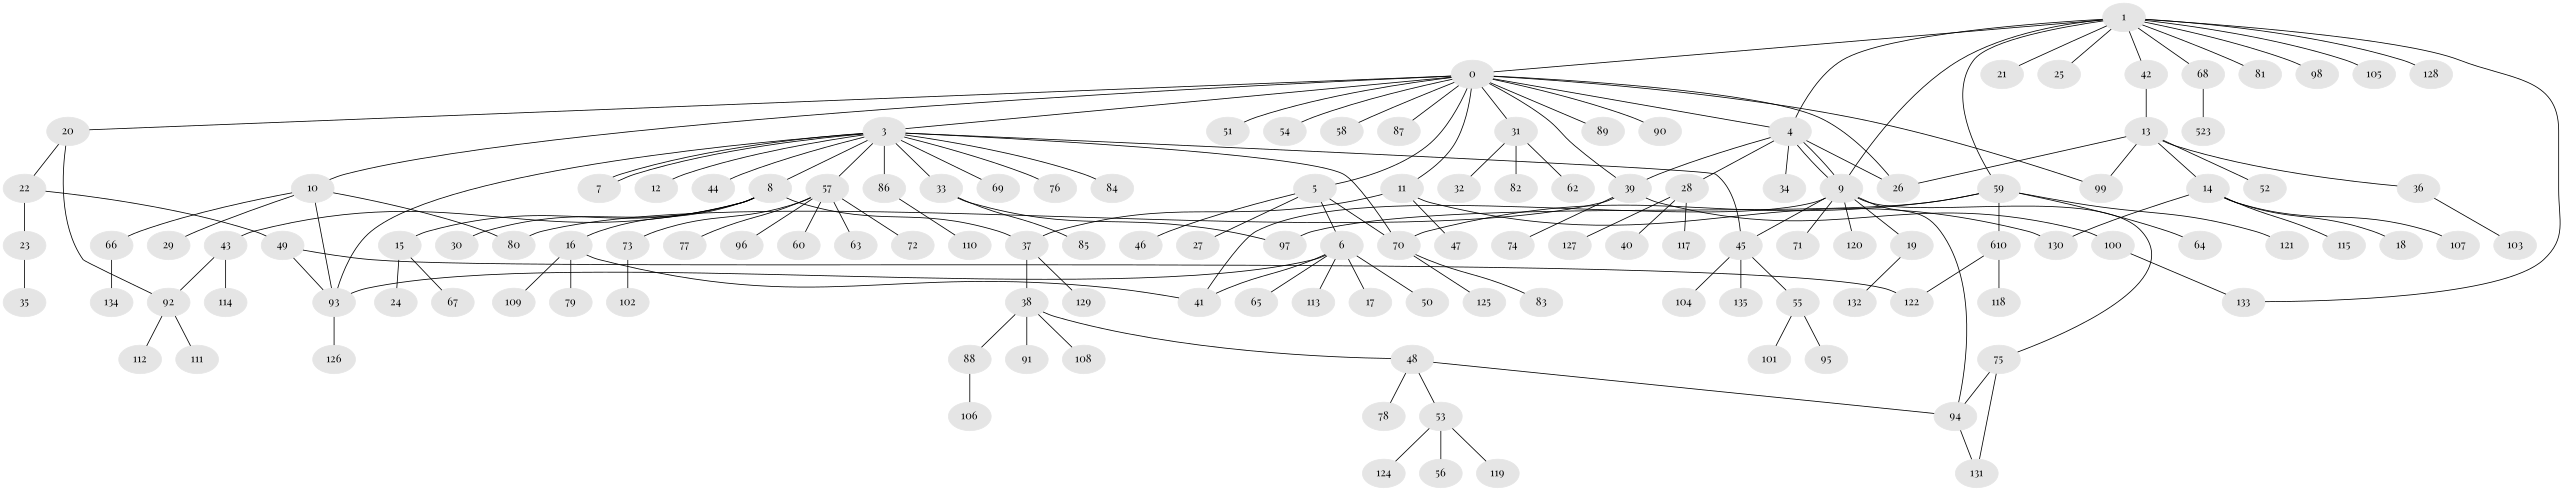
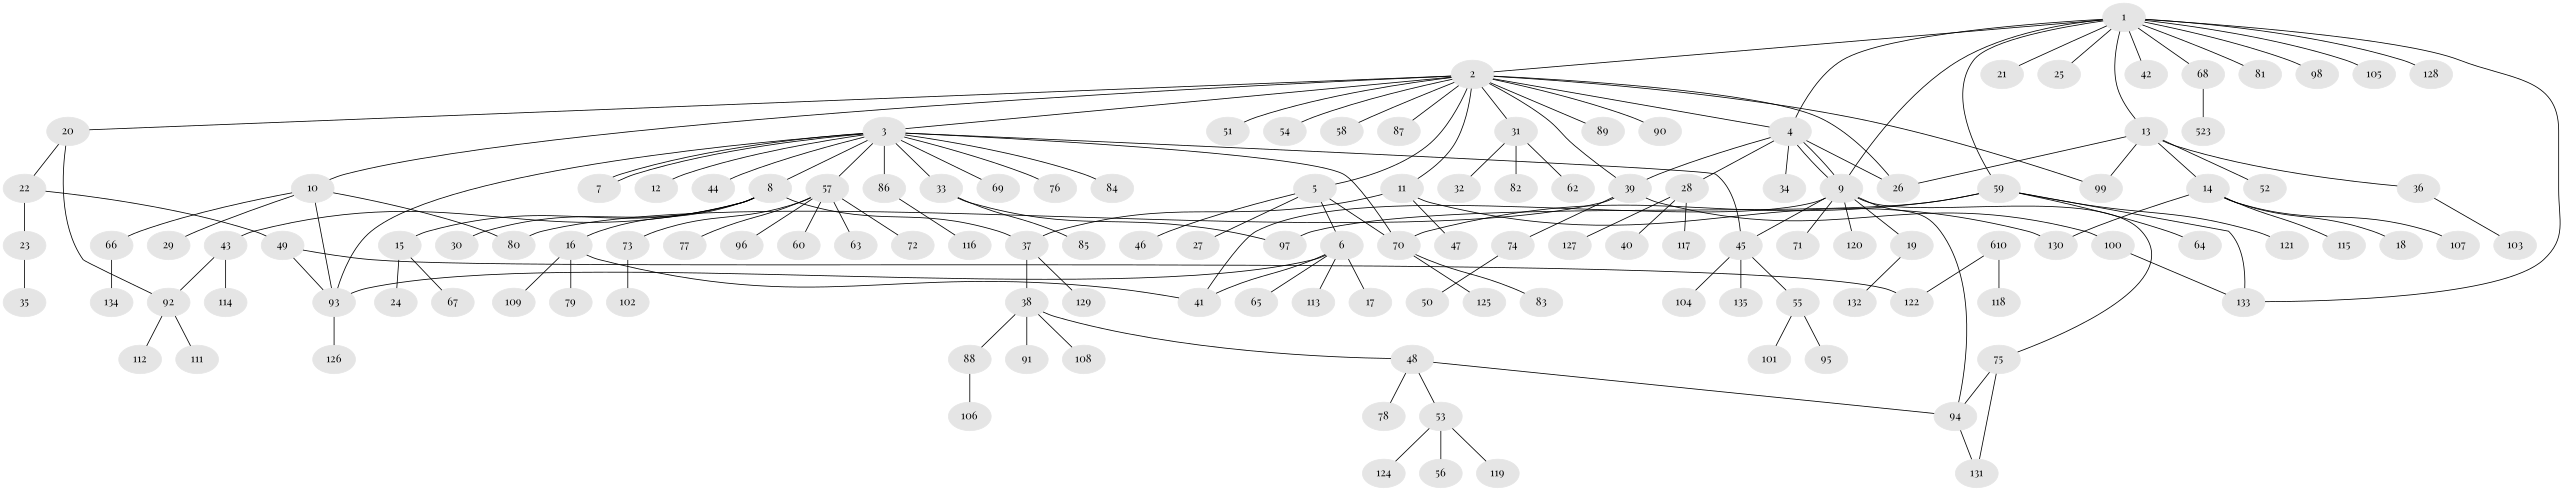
node "0": label "0" -> "2"
edge "42" -- "13": now "1" -- "13"
edge "59" -- "610": now "59" -- "133"
node "110": label "110" -> "116"
edge "6" -- "50": now "74" -- "50"
